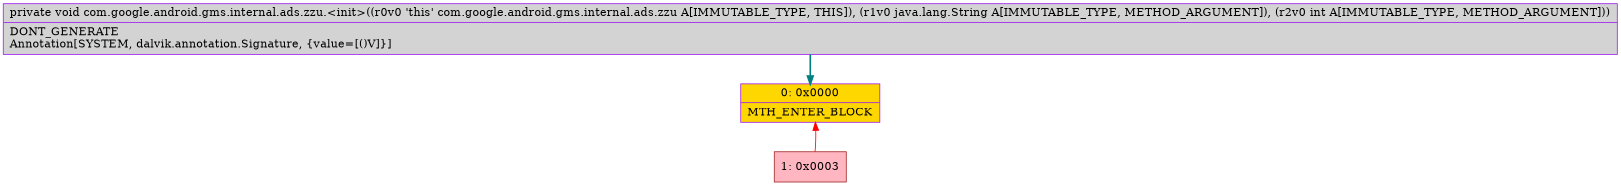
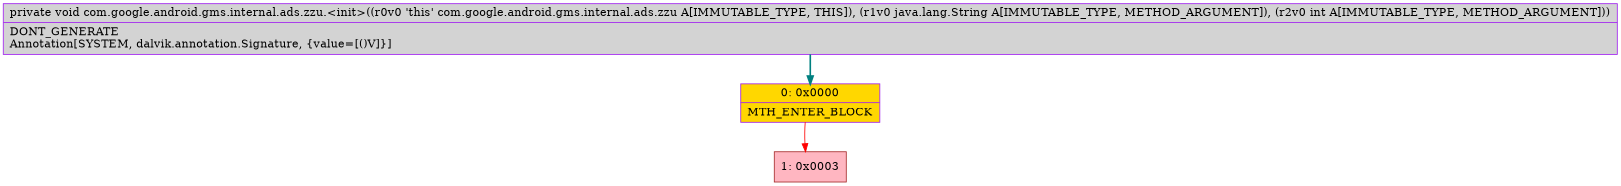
edge "1: 0x0003" -> "0: 0x0000": reversed
